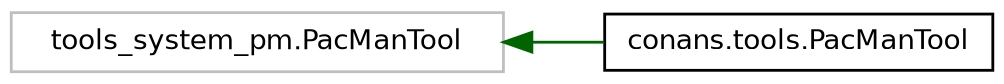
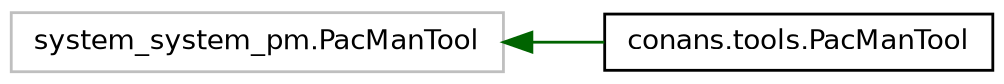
node "tools_system_pm.PacManTool": label "tools_system_pm.PacManTool" -> "system_system_pm.PacManTool"
